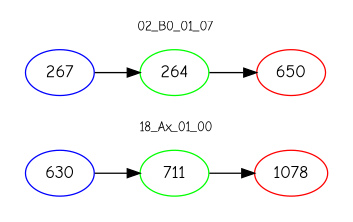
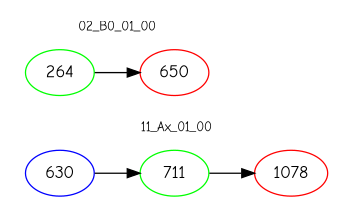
cluster "02_B0_01_07": label "02_B0_01_07" -> "02_B0_01_00"
node "267": removed
cluster "18_Ax_01_00": label "18_Ax_01_00" -> "11_Ax_01_00"
